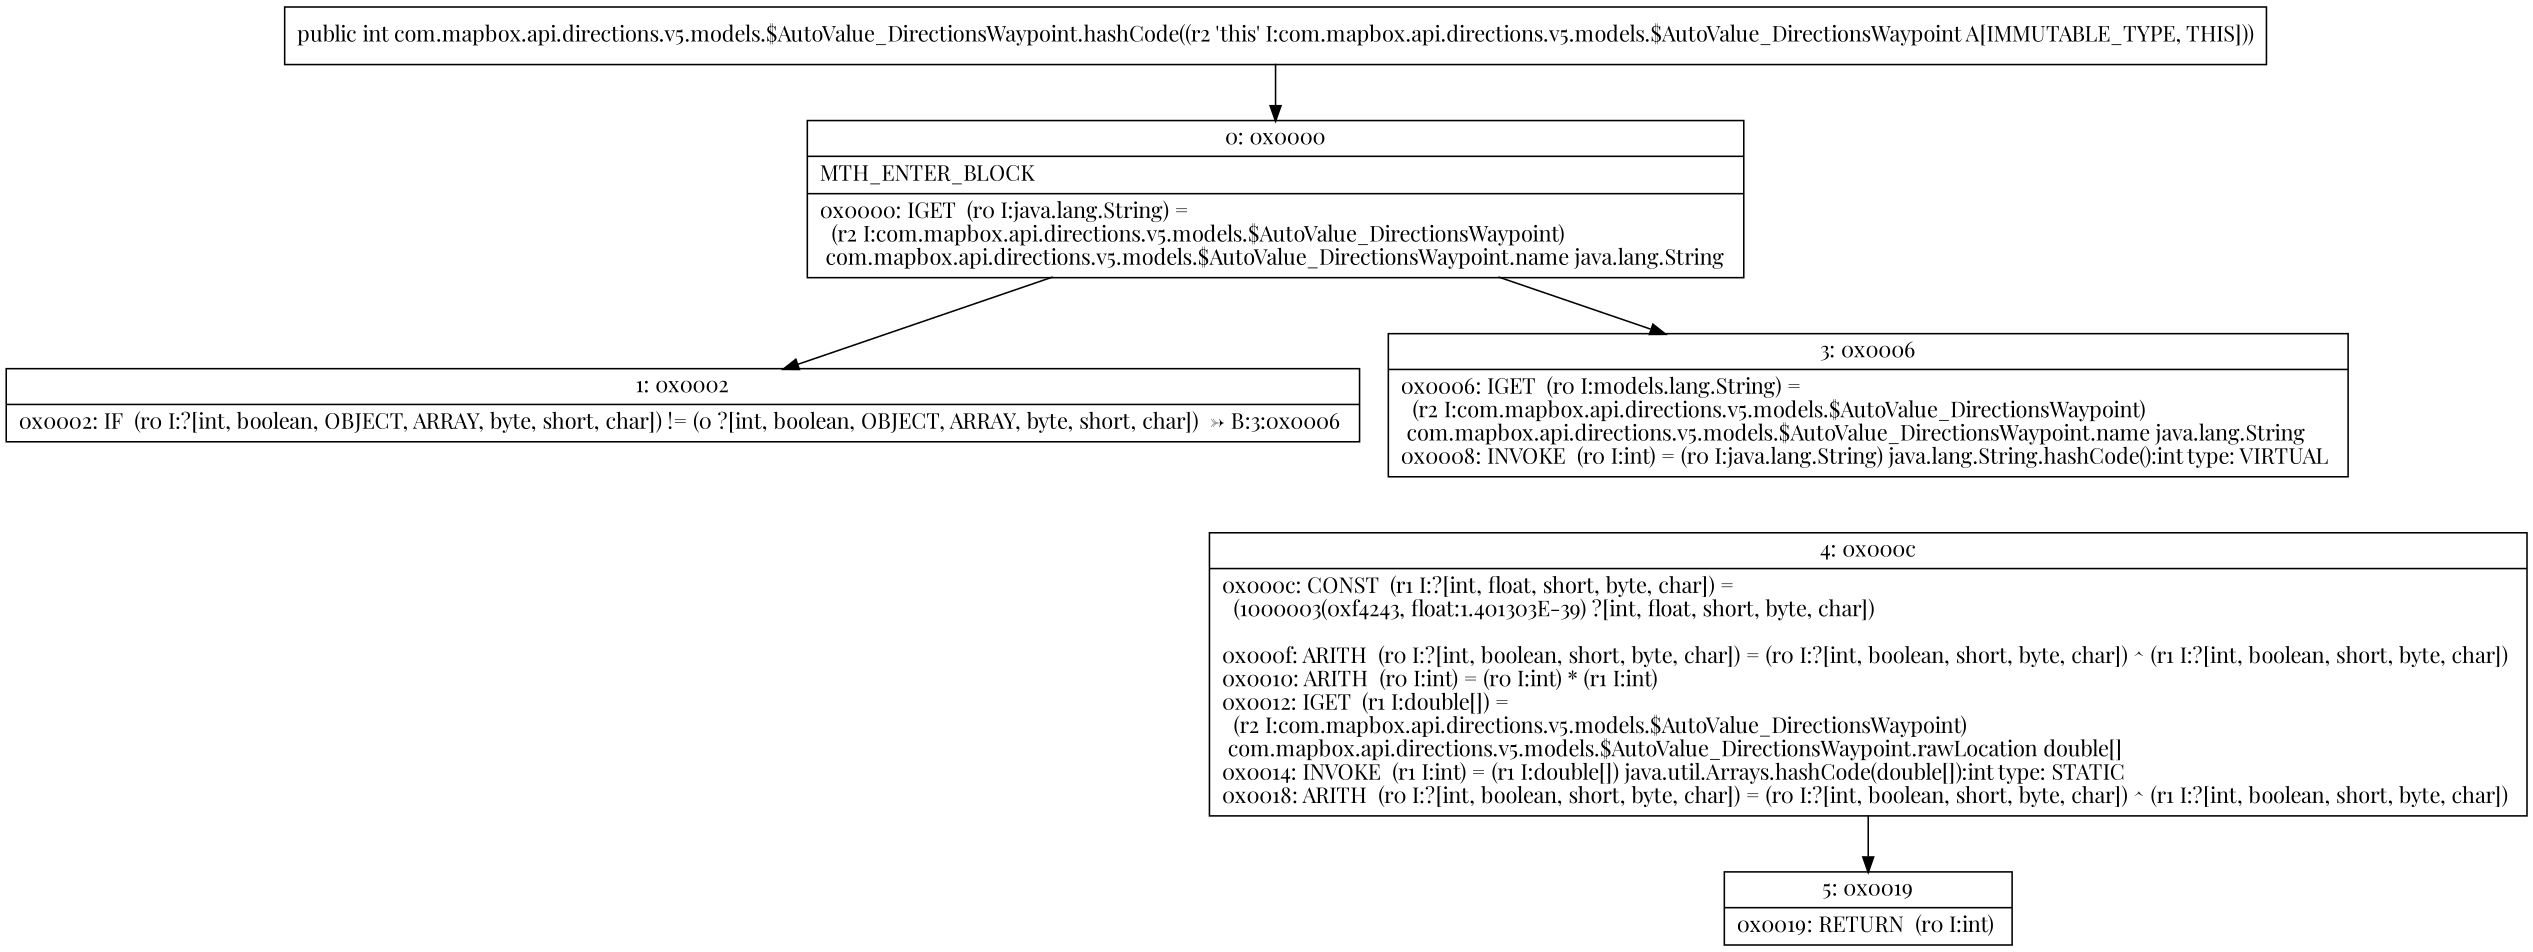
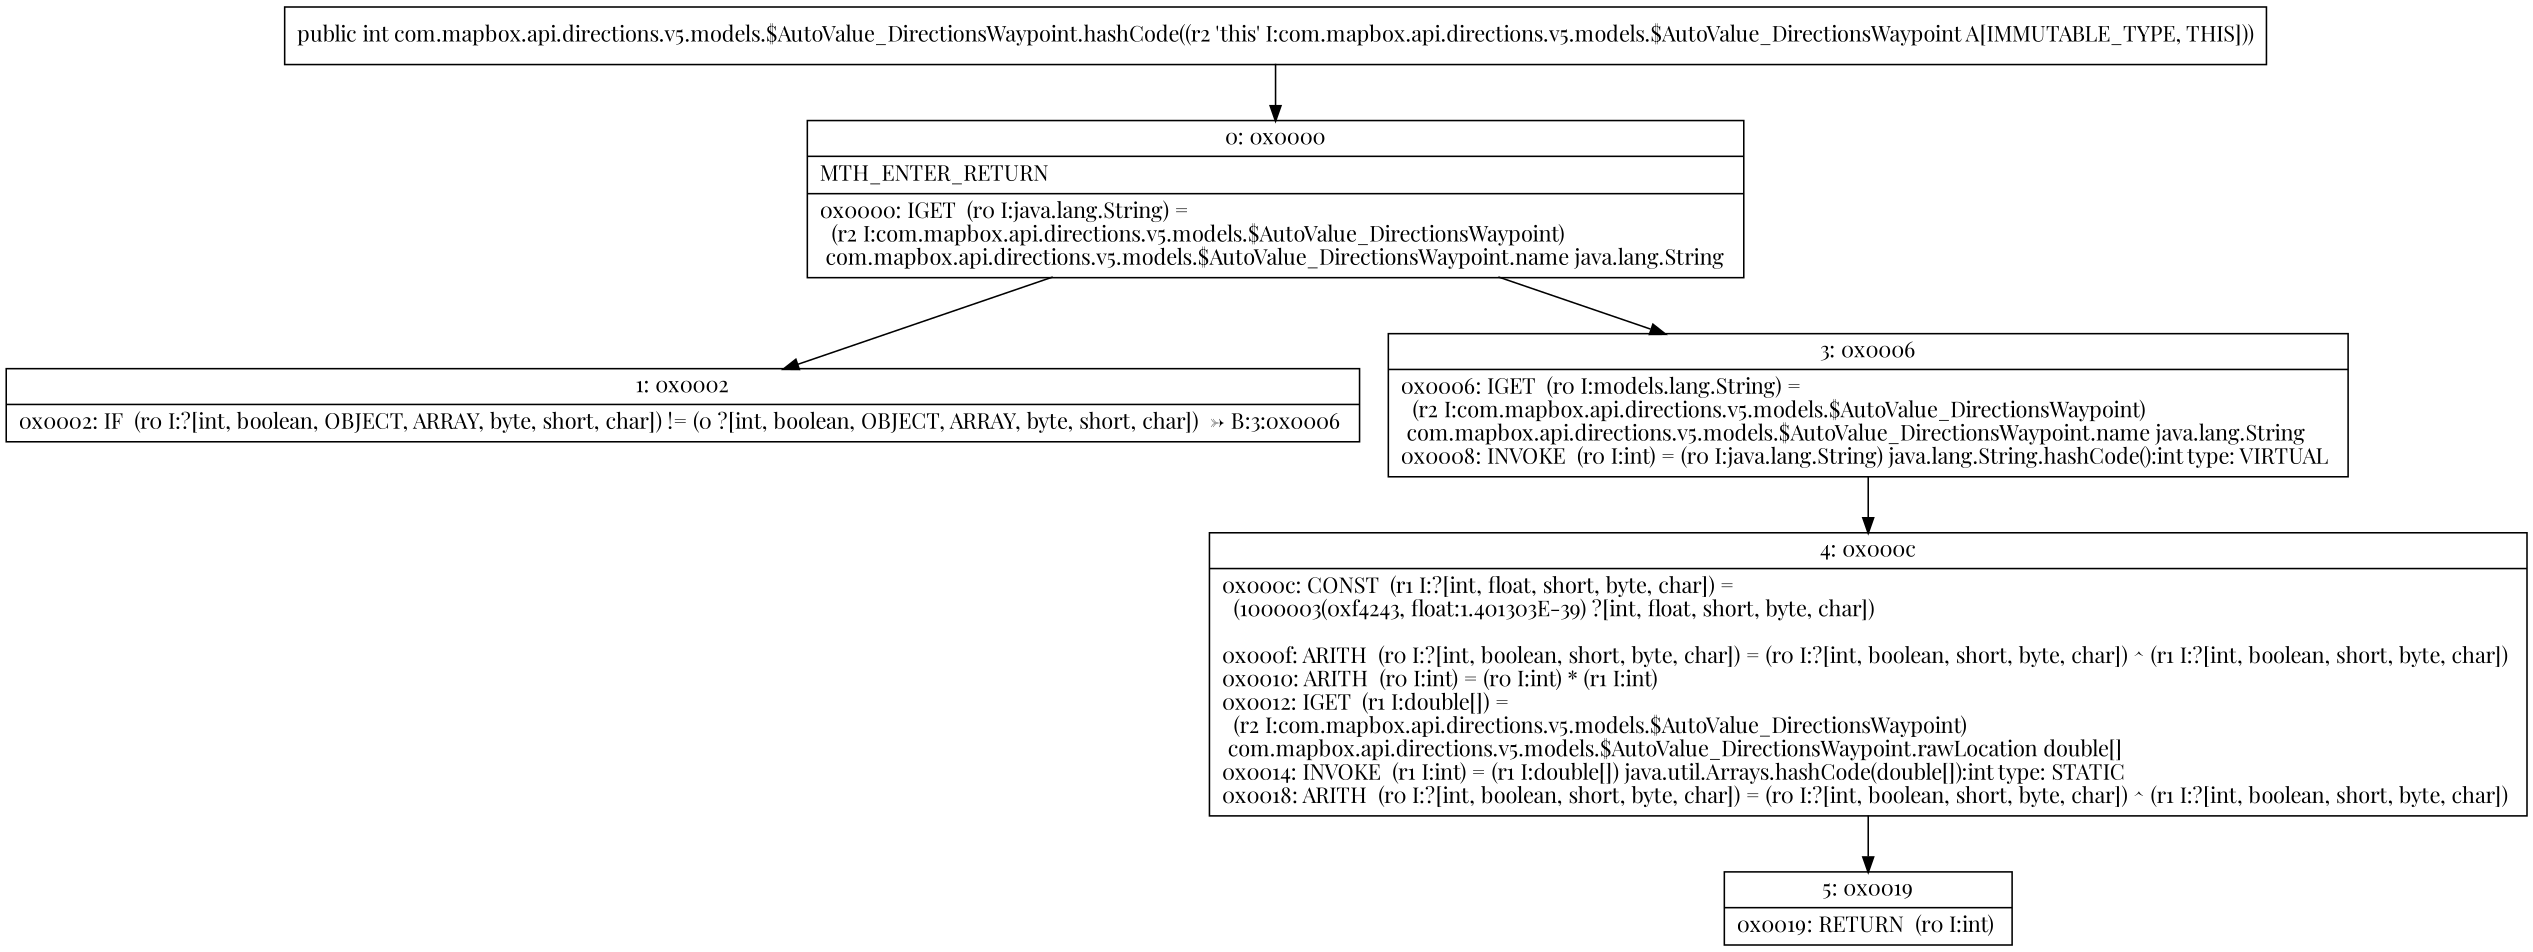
node "0: 0x0000": text "MTH_ENTER_BLOCK" -> "MTH_ENTER_RETURN"
edge "3: 0x0006" -> "4: 0x000c": added
